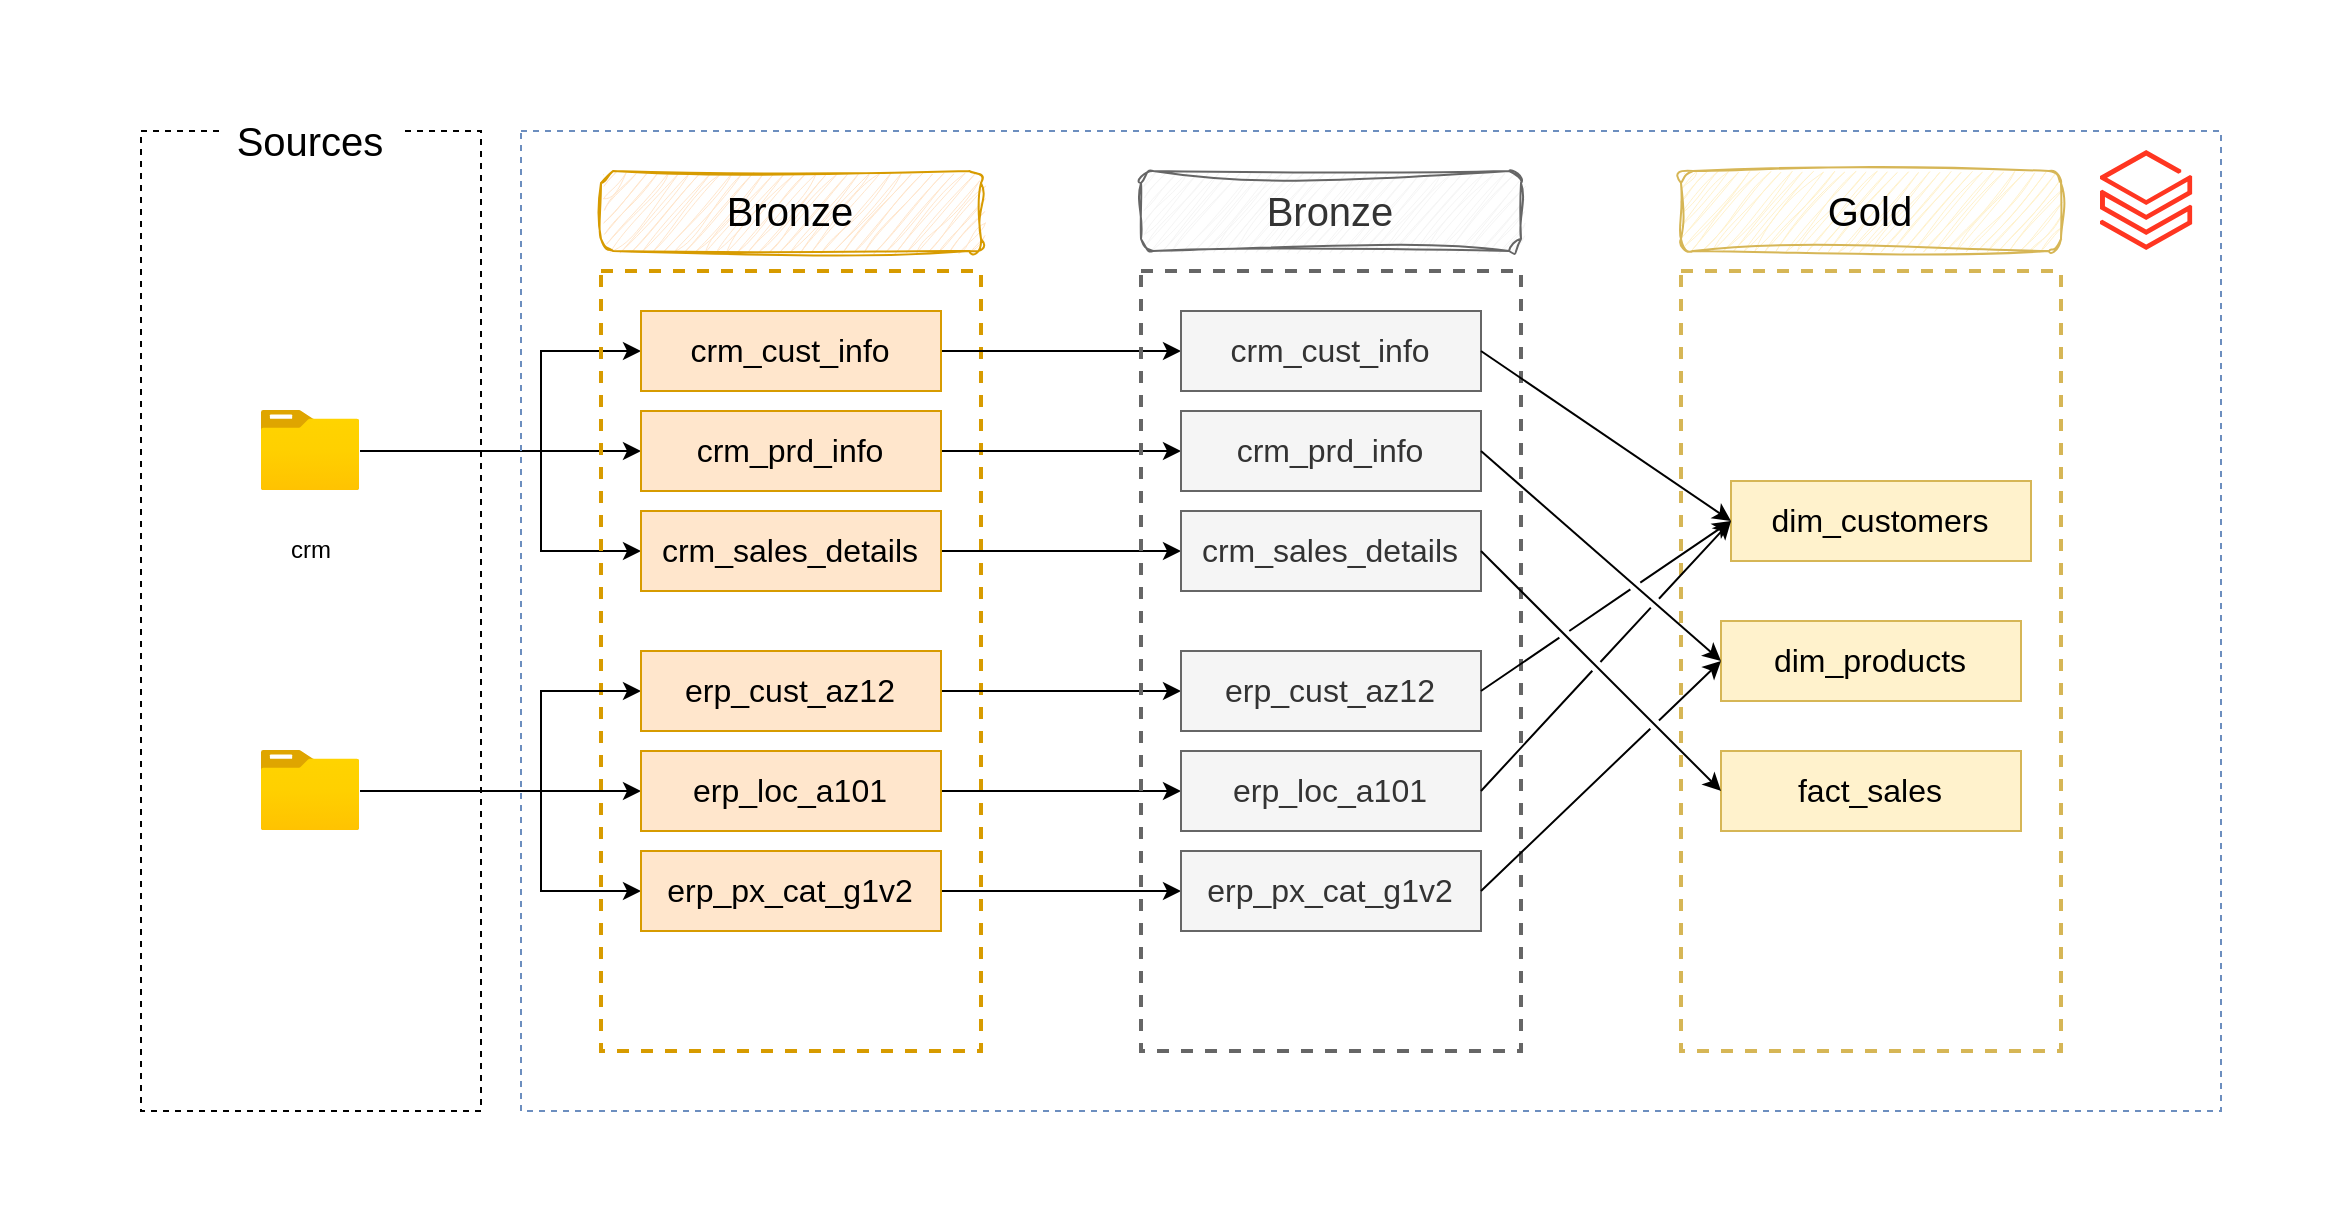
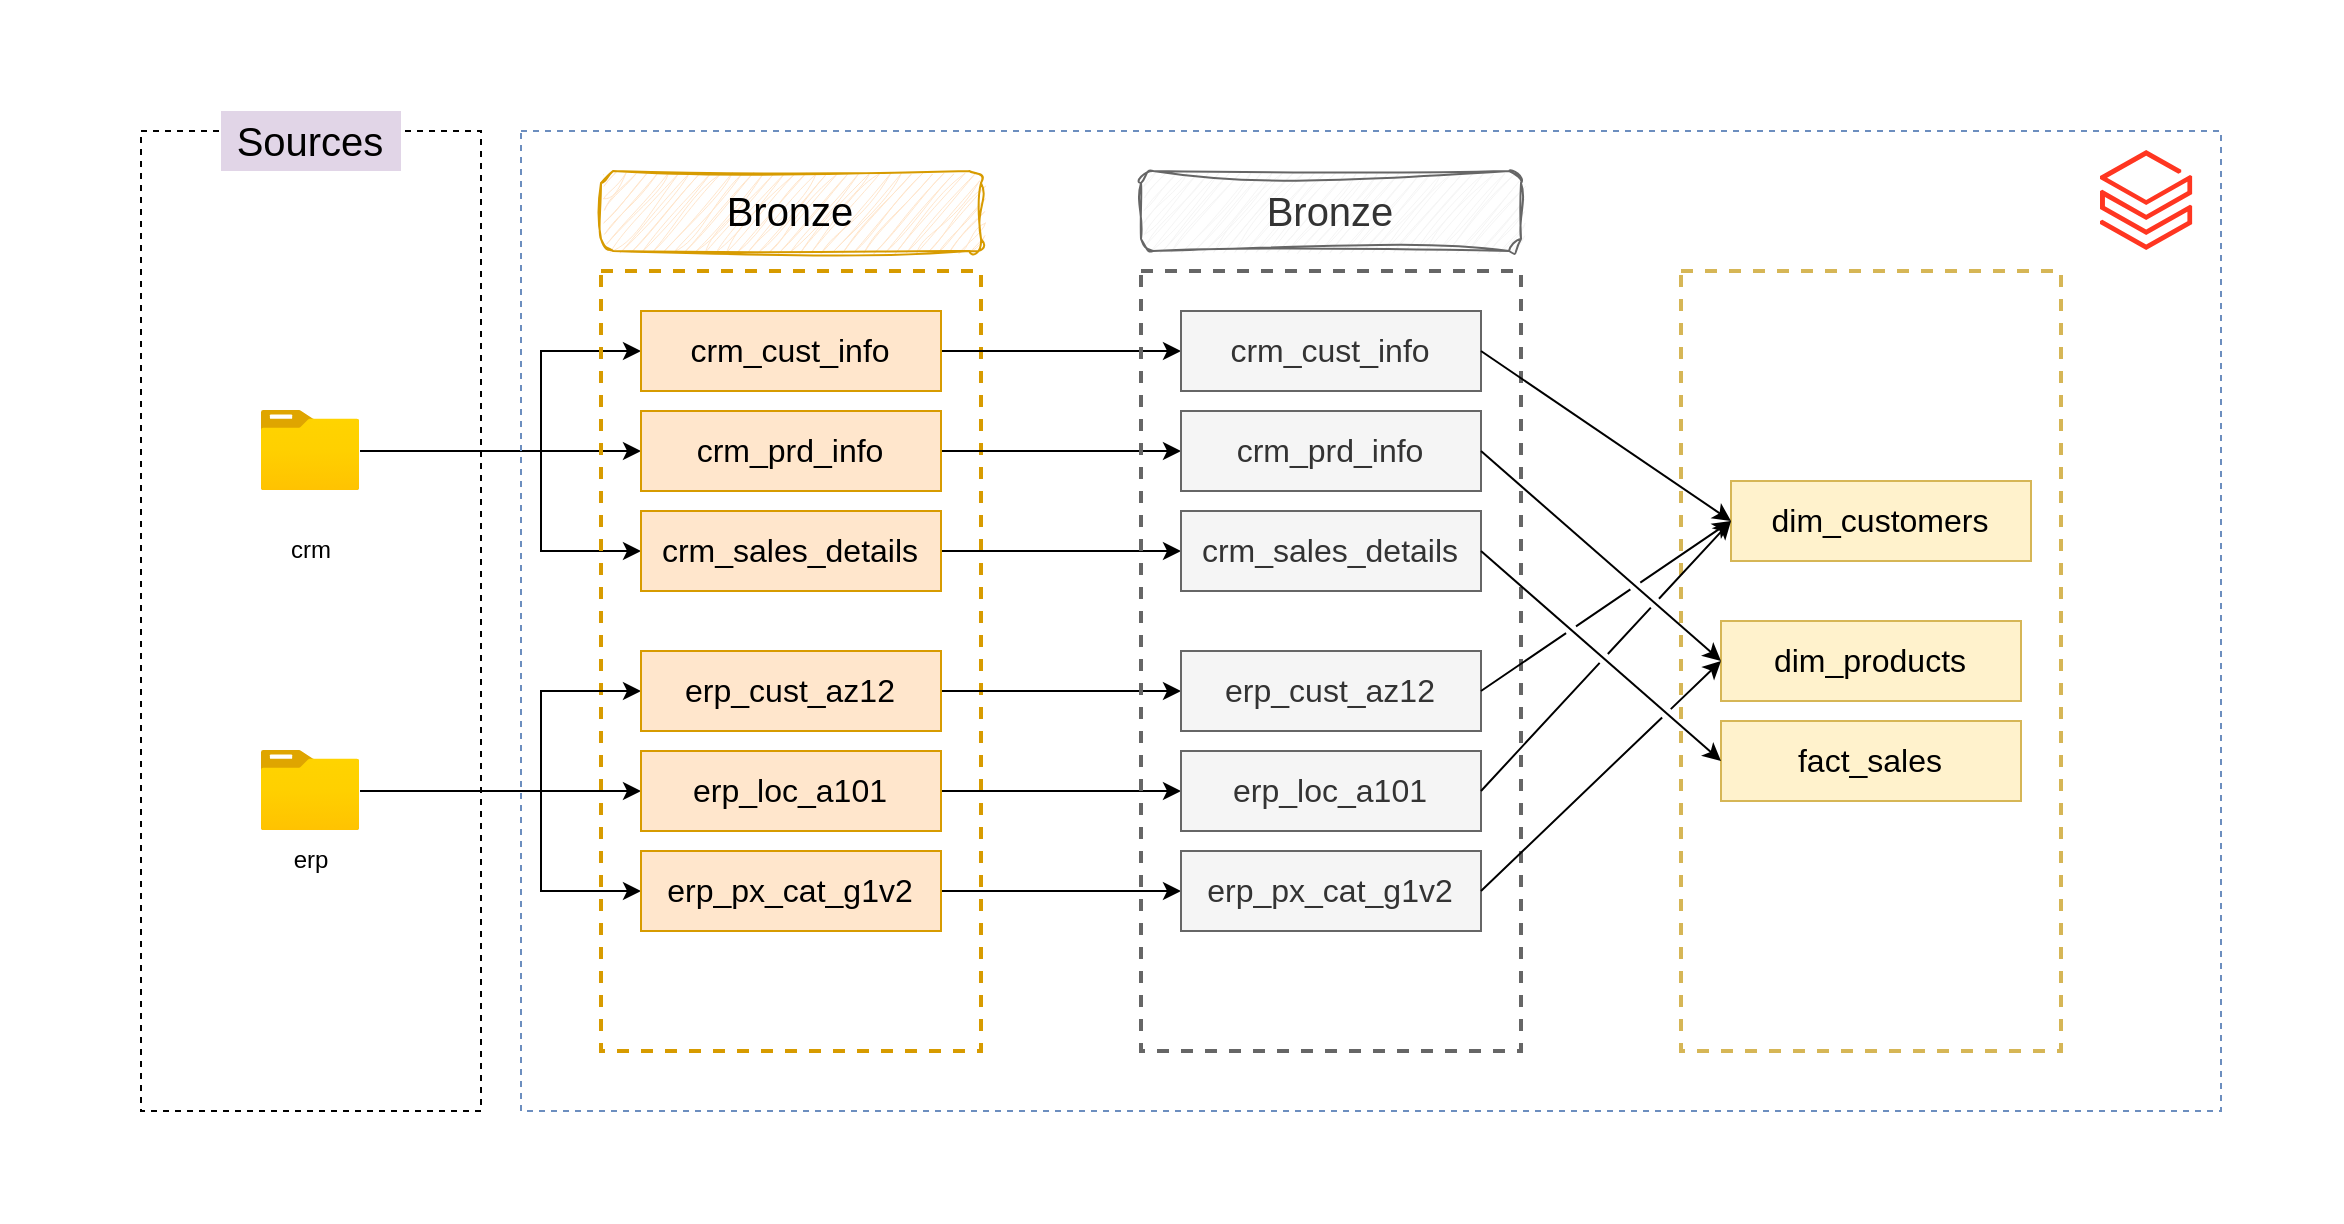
node "Sources": fillcolor #ffffff -> #e1d5e7
node "Gold": removed
node "fact_sales": moved (1871, 791) -> (1871, 761)
node "erp": added
